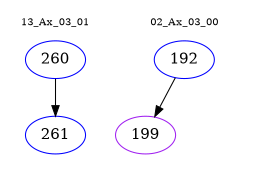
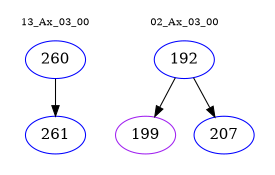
cluster "13_Ax_03_01": label "13_Ax_03_01" -> "13_Ax_03_00"
node "207": added
